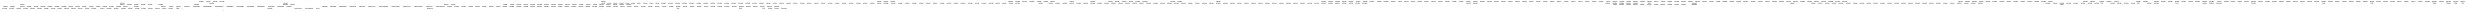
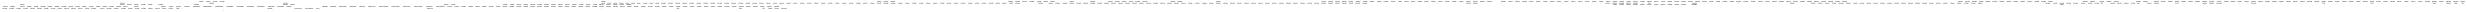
node "net.minecraft.src.ClsEpDhvxukr": removed
